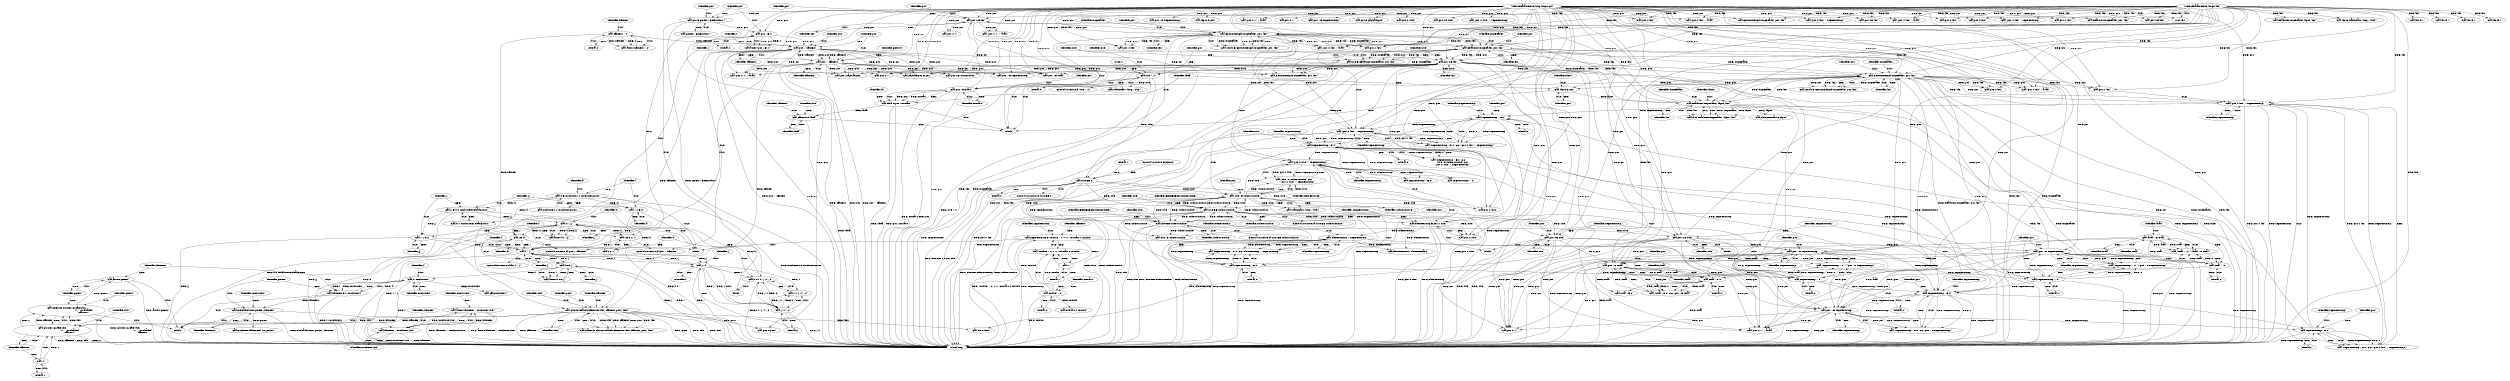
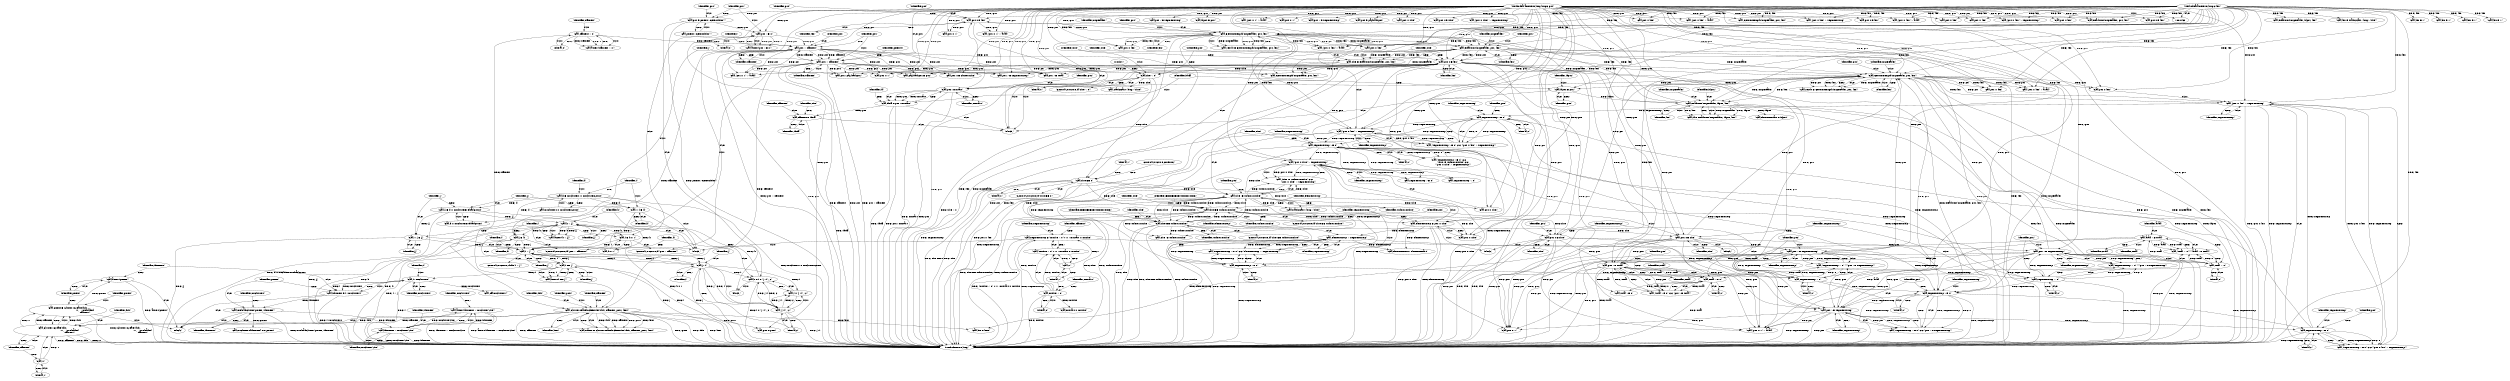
edge "(MethodParameterIn,long long& pos)" -> "(Call,pos > off_next)": label "DDG: pos" -> "AST: pos"
edge "(Call,idoff = pos - m_start)" -> "(Call,off_next = idoff)": label "DDG: idoff" -> "DDG: pos"
edge "(Call,j = k)" -> "(Call,i < j)": label "CFG: j" -> "DDG: j"
node "(Block,long)": label "(Block,long)" -> "(MethodReturn,long)"
